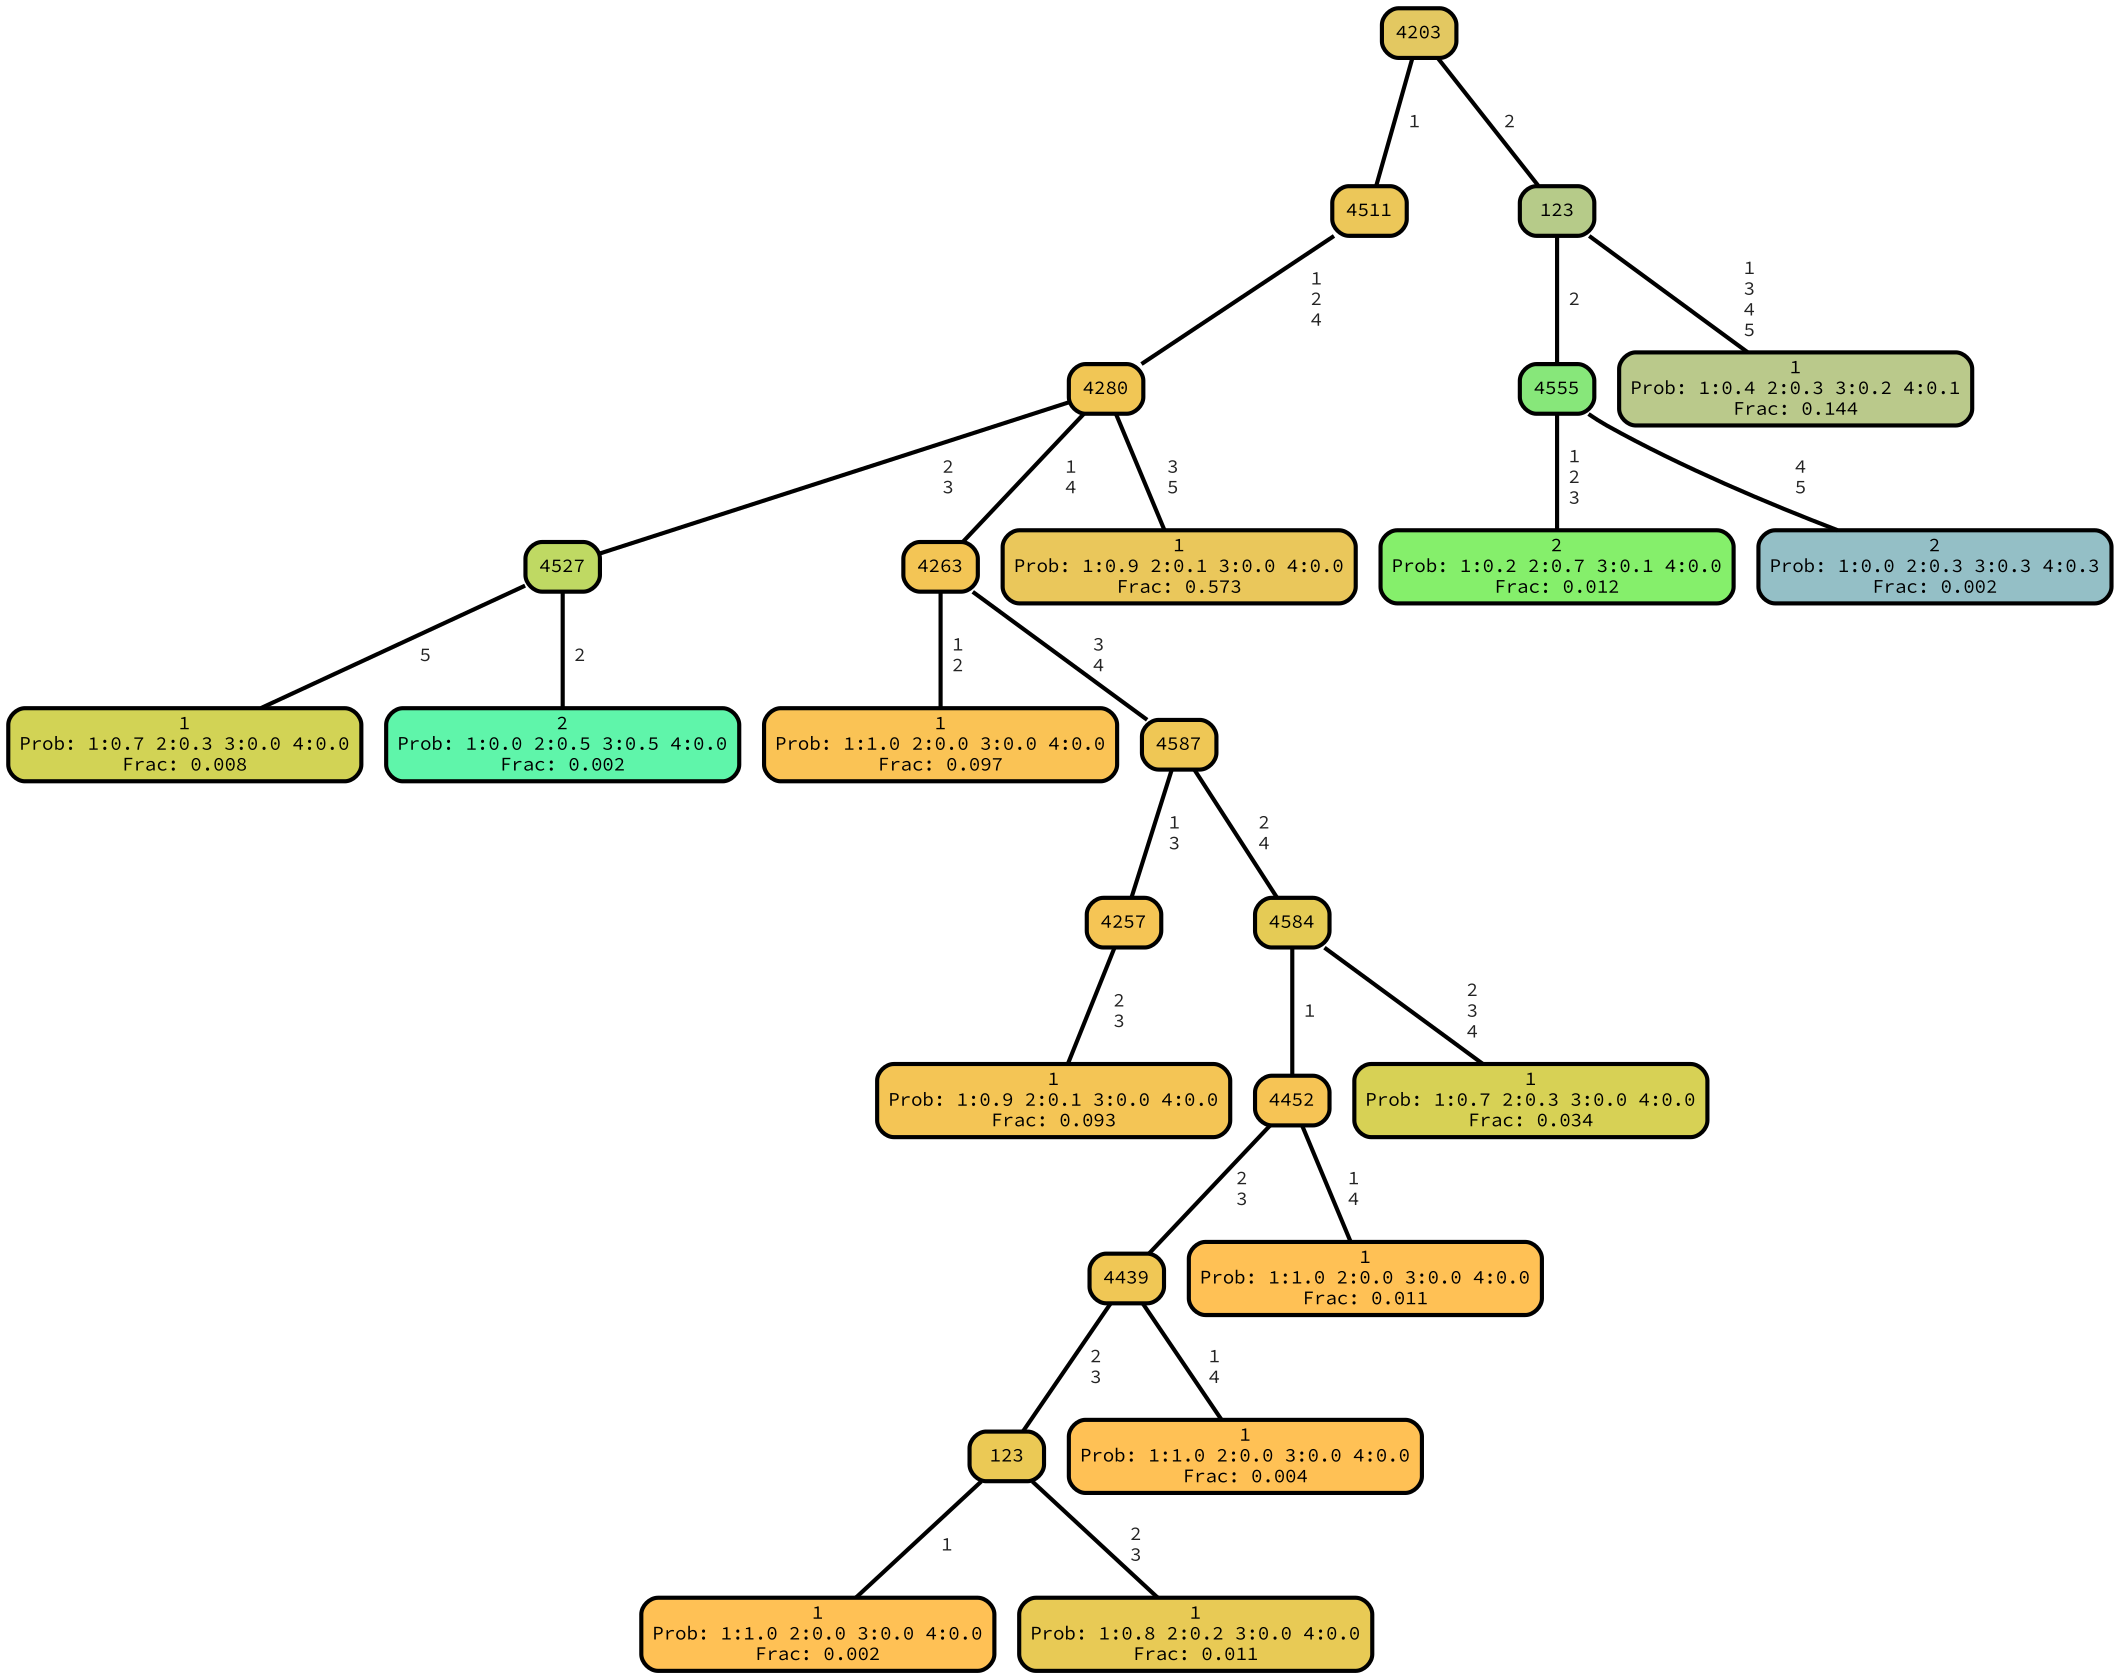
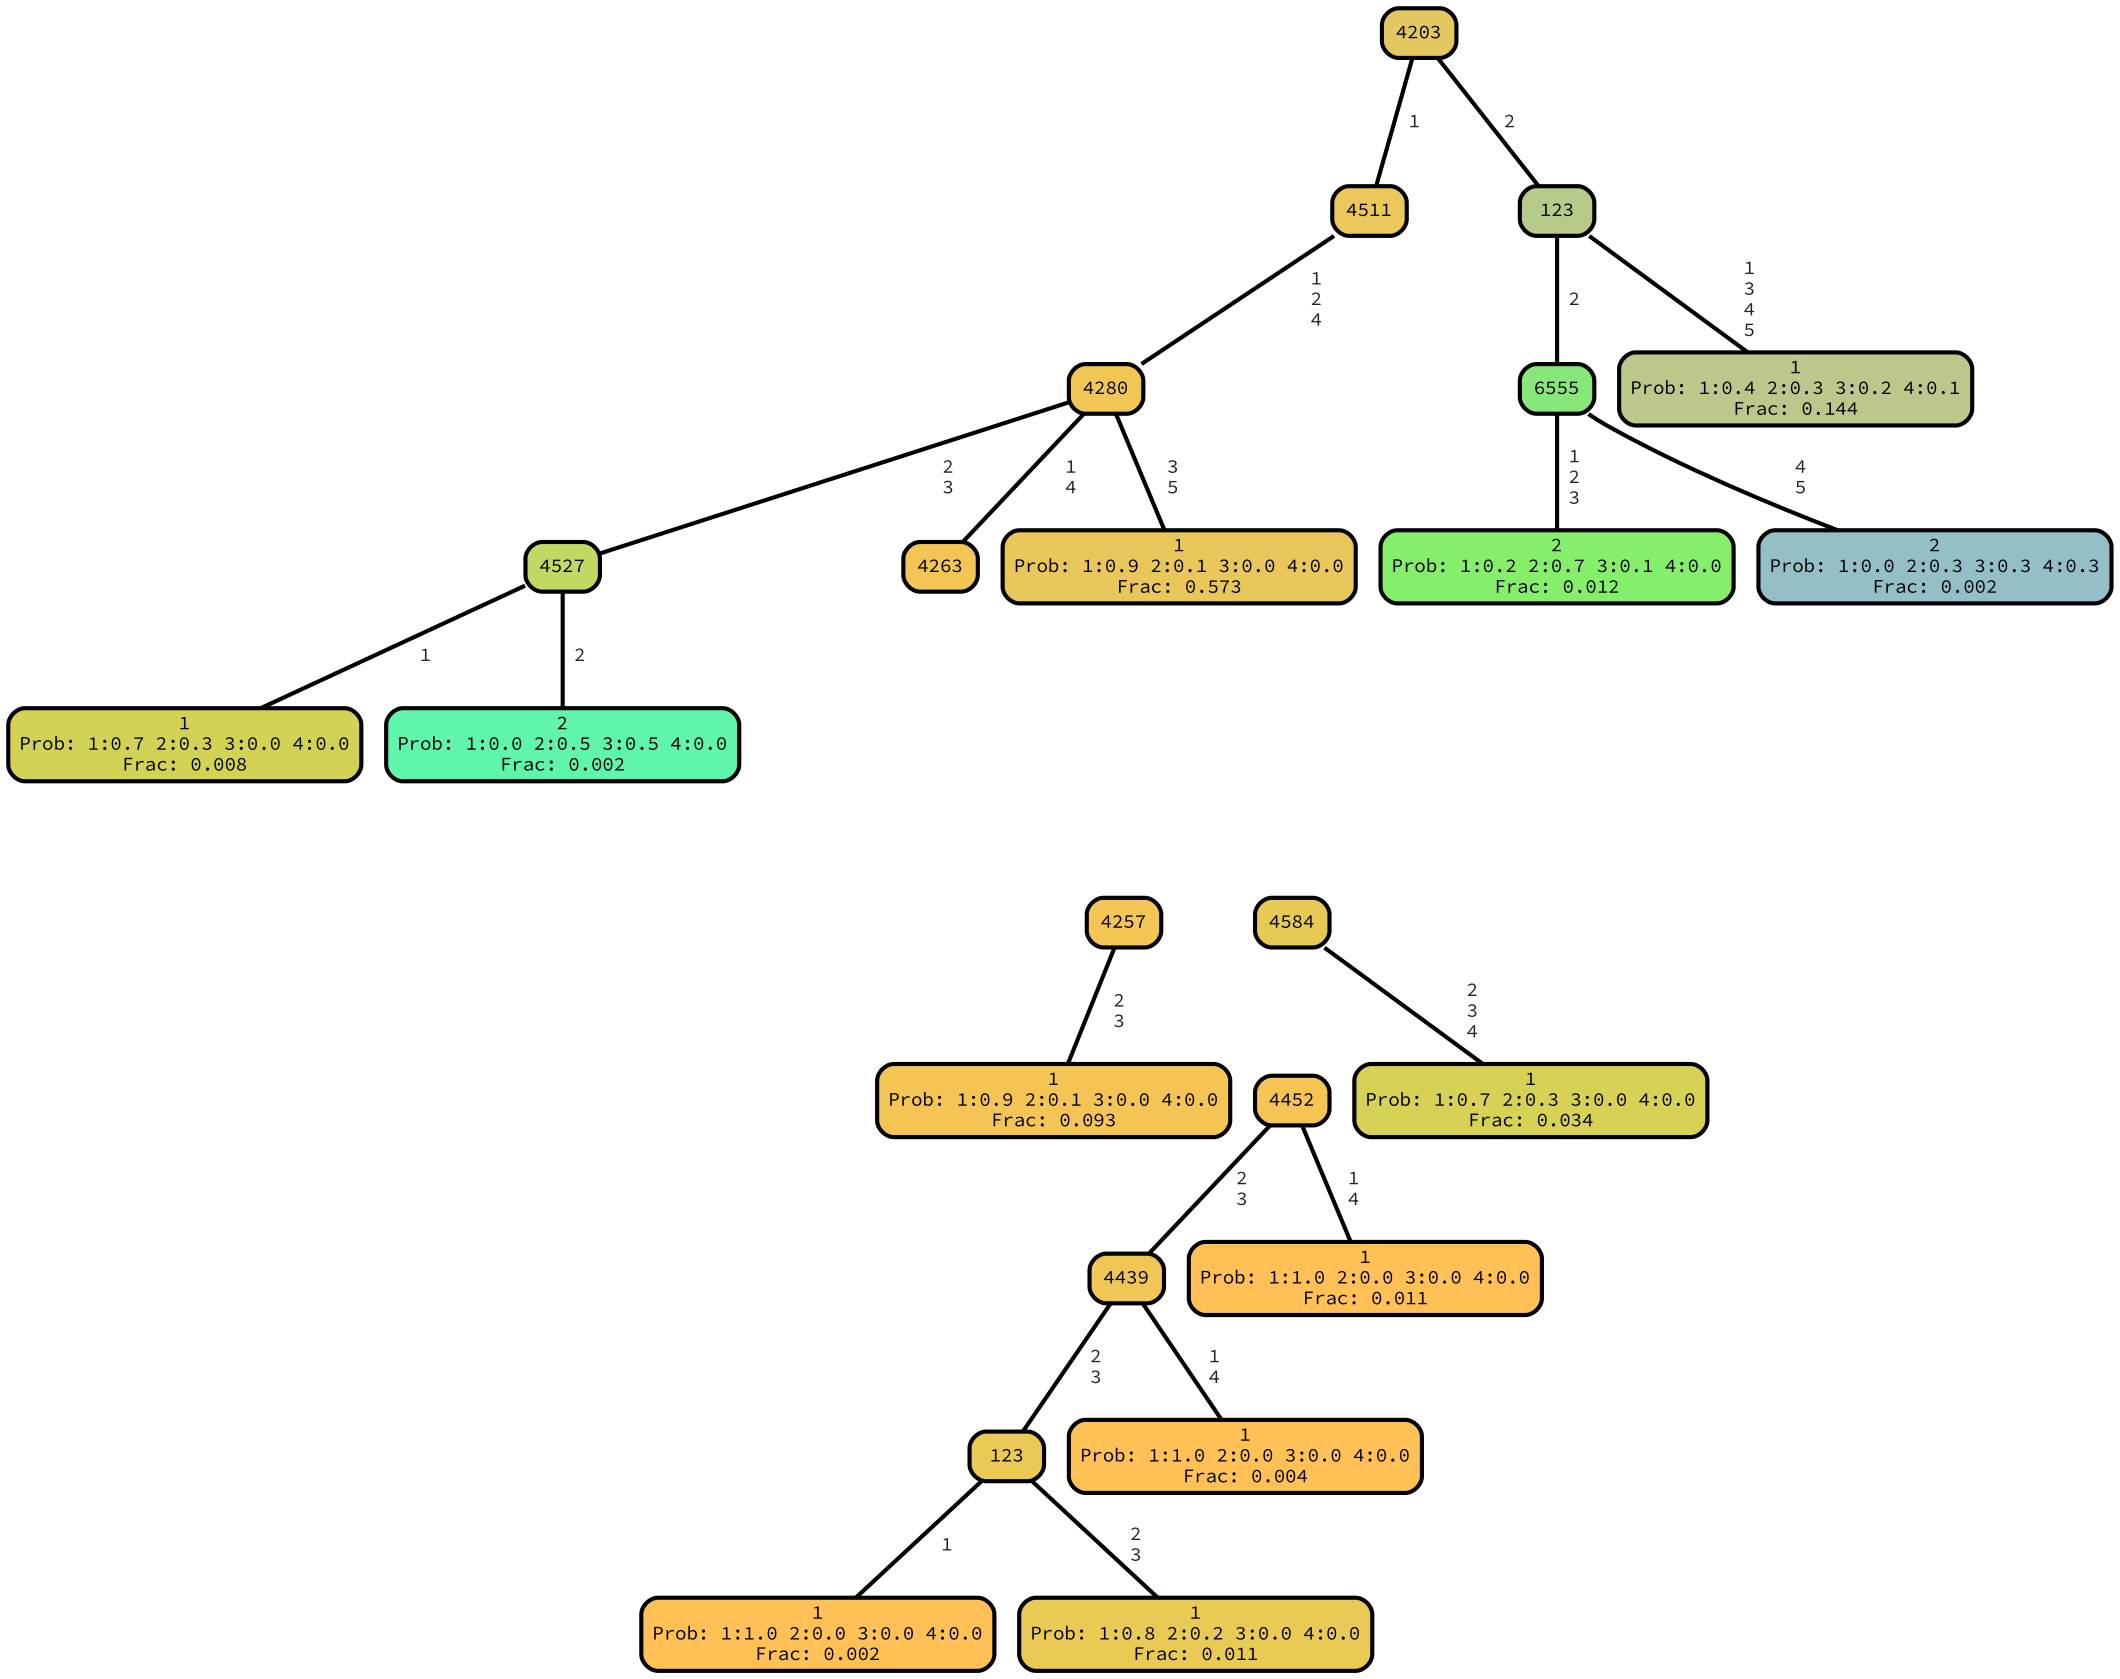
node "4555": label "4555" -> "6555"
edge "4527" -- "1 Prob: 1:0.7 2:0.3 3:0.0 4:0.0 Frac: 0.008": label " 5" -> " 1"
node "1 Prob: 1:1.0 2:0.0 3:0.0 4:0.0 Frac: 0.097": removed
node "4587": removed
edge "4584" -- "4452": removed, label "1"
